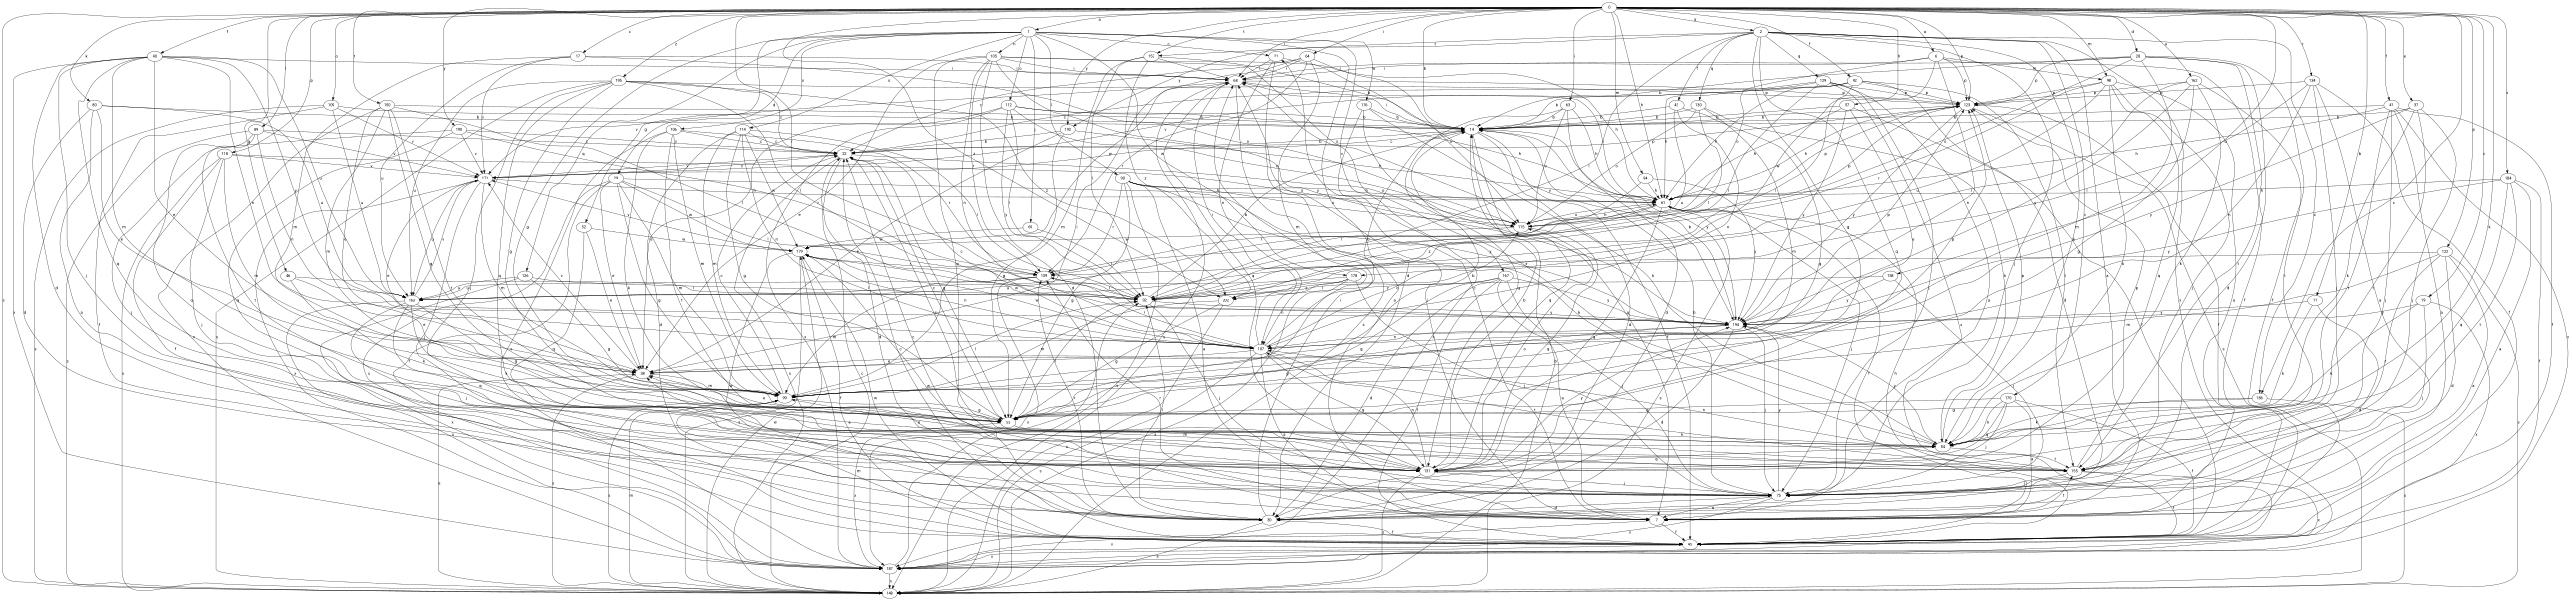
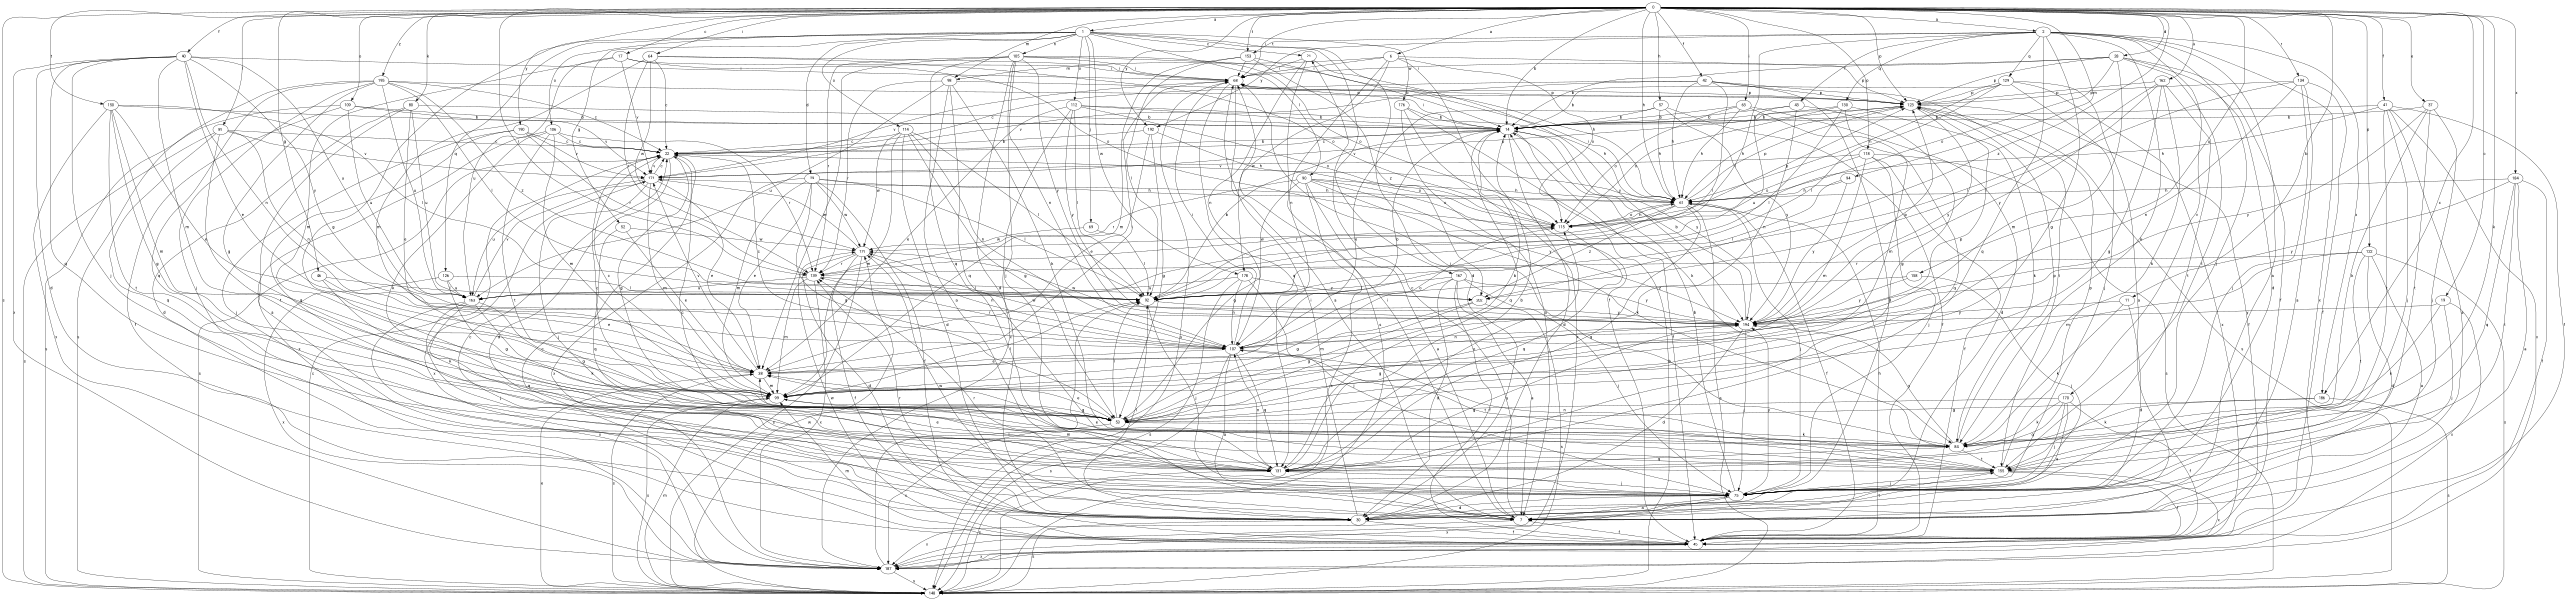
edge "179" -> "30": label "w" -> "d"
edge "98" -> "75": now "105" -> "75"
